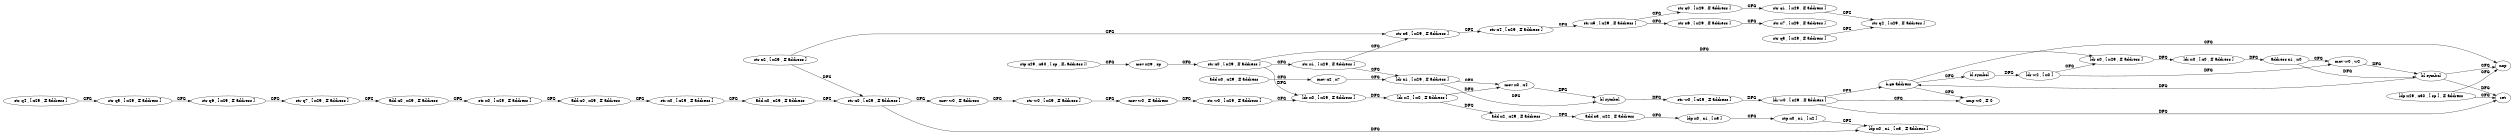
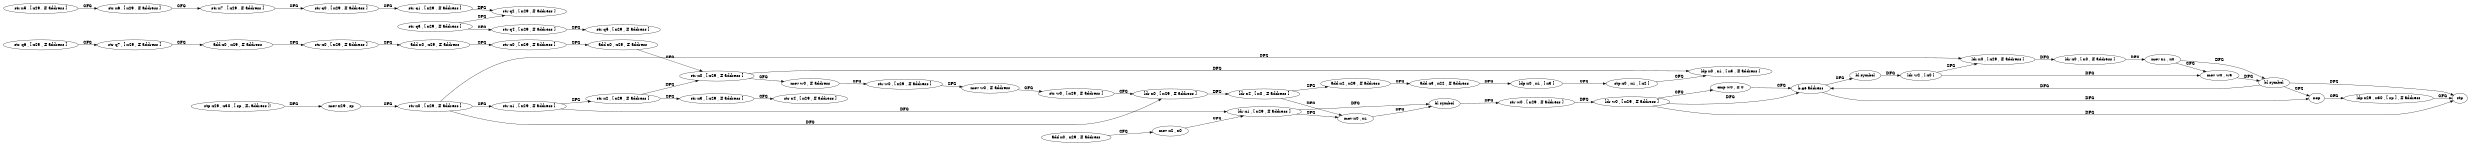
edge "str q1 , [ x29 , # address ]" -> "str q2 , [ x29 , # address ]": label "CFG" -> "DFG"
edge "str x5 , [ x29 , # address ]" -> "str q0 , [ x29 , # address ]": now "str x7 , [ x29 , # address ]" -> "str q0 , [ x29 , # address ]"
edge "str x4 , [ x29 , # address ]" -> "str x5 , [ x29 , # address ]": removed, label "CFG"
edge "str q3 , [ x29 , # address ]" -> "str q4 , [ x29 , # address ]": added, label "CFG"
edge "b.ge address" -> "nop": label "CFG" -> "DFG"
edge "str x1 , [ x29 , # address ]" -> "str x3 , [ x29 , # address ]": now "str x1 , [ x29 , # address ]" -> "str x2 , [ x29 , # address ]"
node "address x1 , x0": label "address x1 , x0" -> "mov x1 , x0"
edge "stp x29 , x30 , [ sp , #- address ]!" -> "mov x29 , sp": label "CFG" -> "DFG"
node "mov w0 , w2": label "mov w0 , w2" -> "mov w0 , w3"
edge "str x1 , [ x29 , # address ]" -> "ldr x1 , [ x29 , # address ]": label "CFG" -> "DFG"
node "mov x2 , x7": label "mov x2 , x7" -> "mov x2 , x0"
edge "ldp x29 , x30 , [ sp ] , # address" -> "nop": reversed
node "mov x0 , x4": label "mov x0 , x4" -> "mov x0 , x1"
edge "b.ge address" -> "cmp w0 , # 0": reversed
node "ret": label "ret" -> "stp"
edge "str q5 , [ x29 , # address ]" -> "str q6 , [ x29 , # address ]": removed, label "CFG"
edge "ldr x4 , [ x0 , # address ]" -> "add x2 , x29 , # address": label "DFG" -> "CFG"
edge "add x3 , x22 , # address" -> "ldp x0 , x1 , [ x3 ]": label "CFG" -> "DFG"
